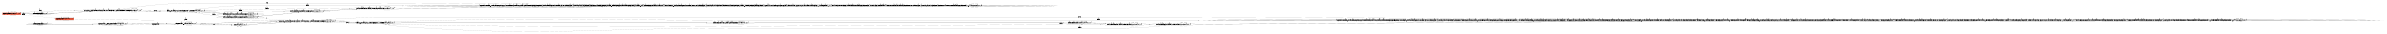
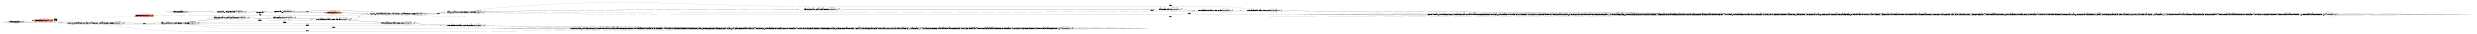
edge "Composite parent@@@2@@@['1', '1', '0']" -> "createForeignKeysPage['0', '1', '0']": reversed
node "fkTable.setHeaderVisible(true)@@@6@@@['1', '1', '0']": added
node "return@@@5@@@['0', '0', '1']": fillcolor white -> tomato
